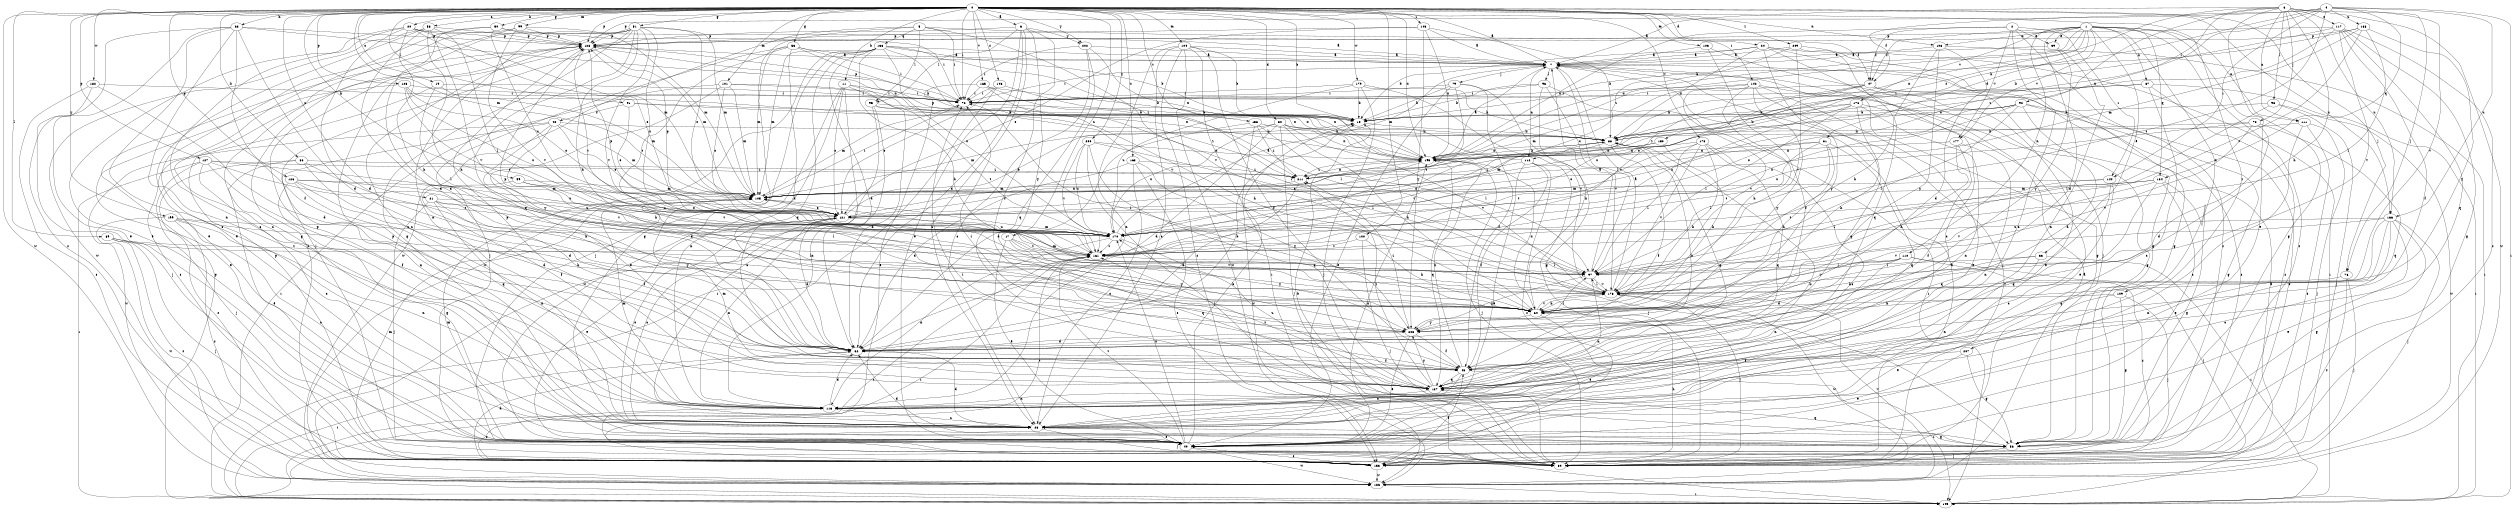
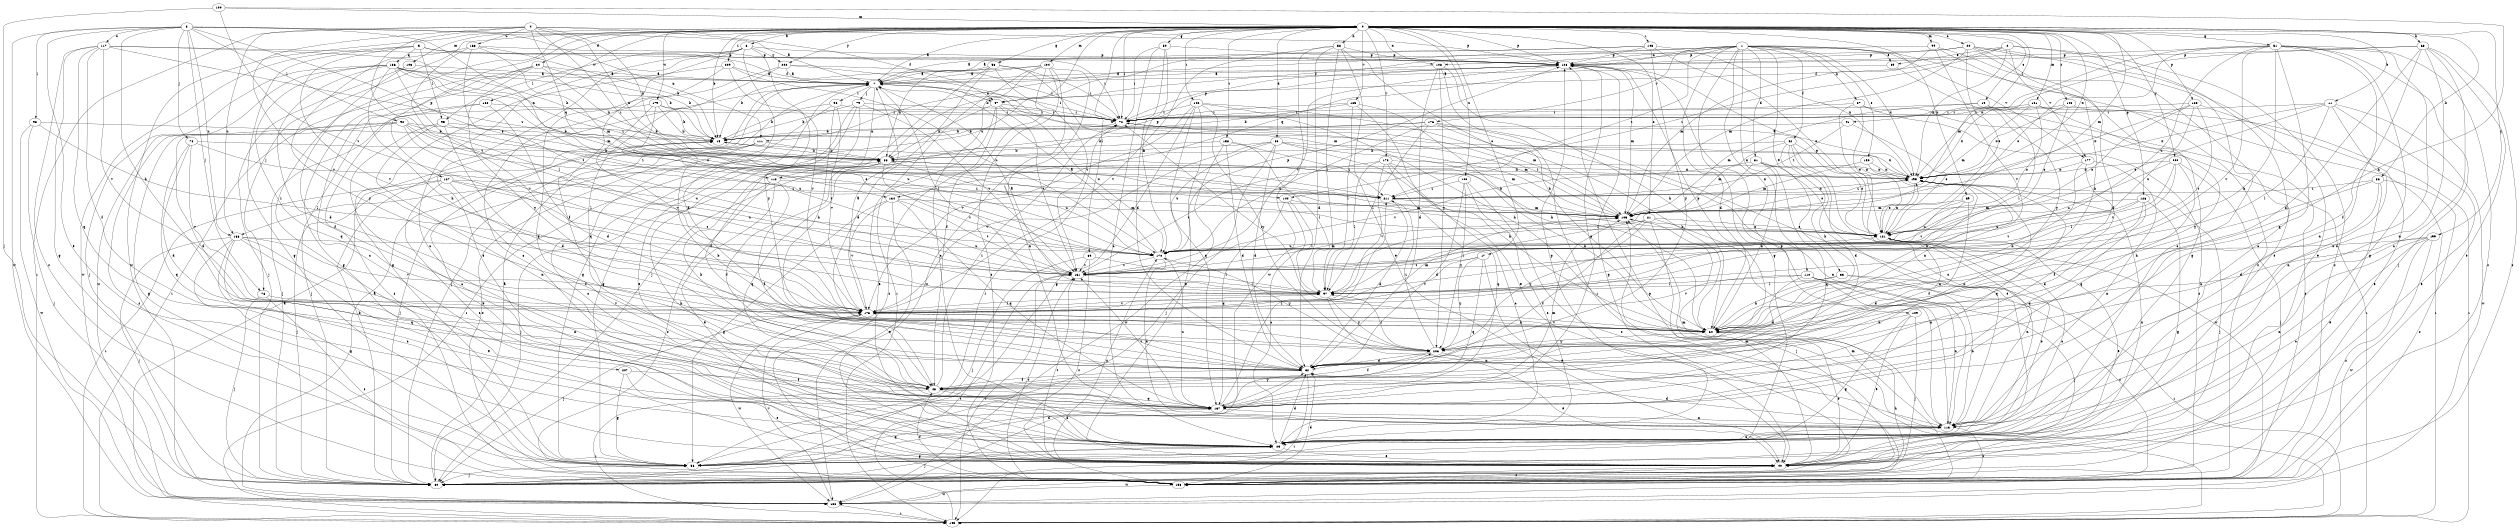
edge "0" -> "100": reversed
edge "91" -> "42": now "1" -> "42"
edge "39" -> "113": removed, label "n"
